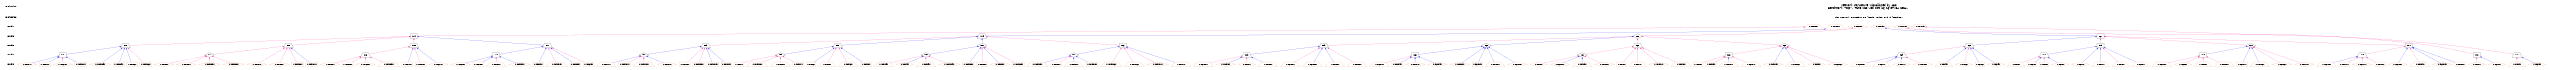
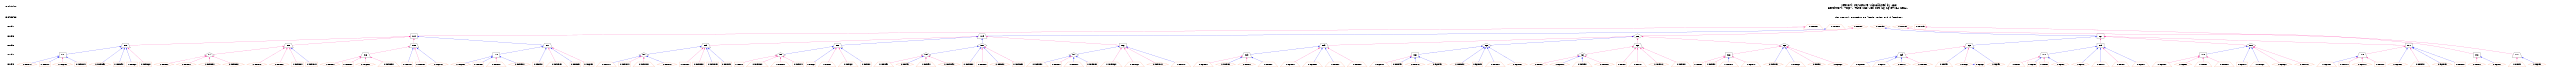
edge "pv56_6_" -> "168": now "pv56_6_" -> "pv28_6_"
